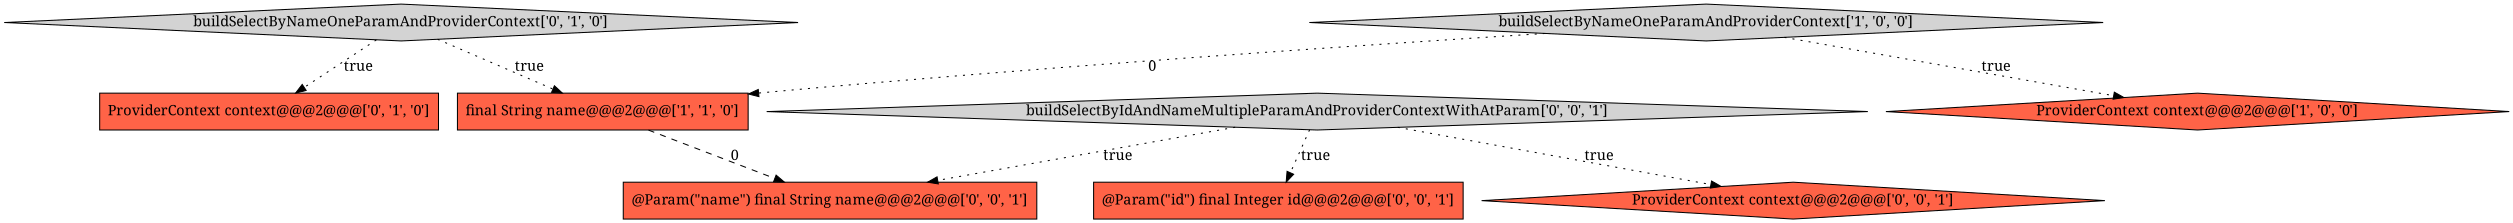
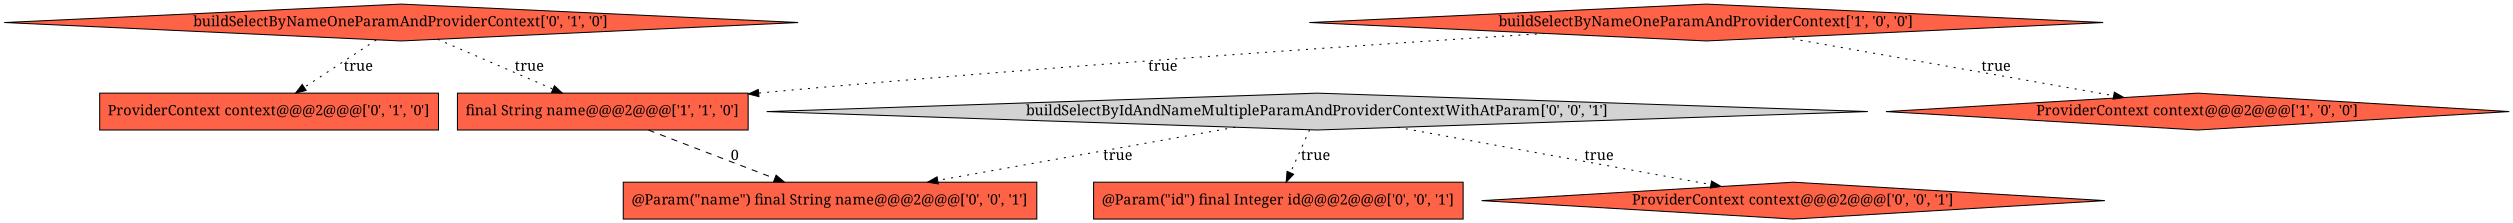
node "buildSelectByNameOneParamAndProviderContext['0', '1', '0']": fillcolor lightgray -> tomato
node "buildSelectByNameOneParamAndProviderContext['1', '0', '0']": fillcolor lightgray -> tomato
edge "buildSelectByNameOneParamAndProviderContext['1', '0', '0']" -> "final String name@@@2@@@['1', '1', '0']": label "0" -> "true"
